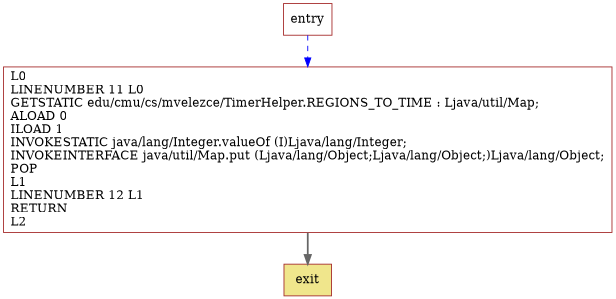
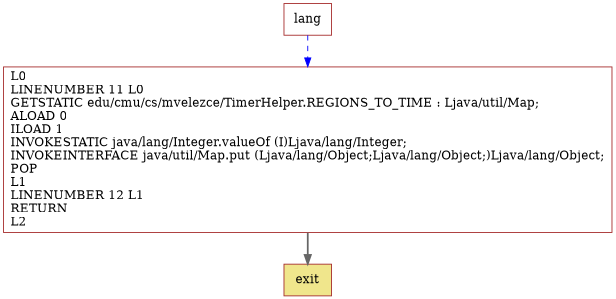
node "entry": label "entry" -> "lang"
